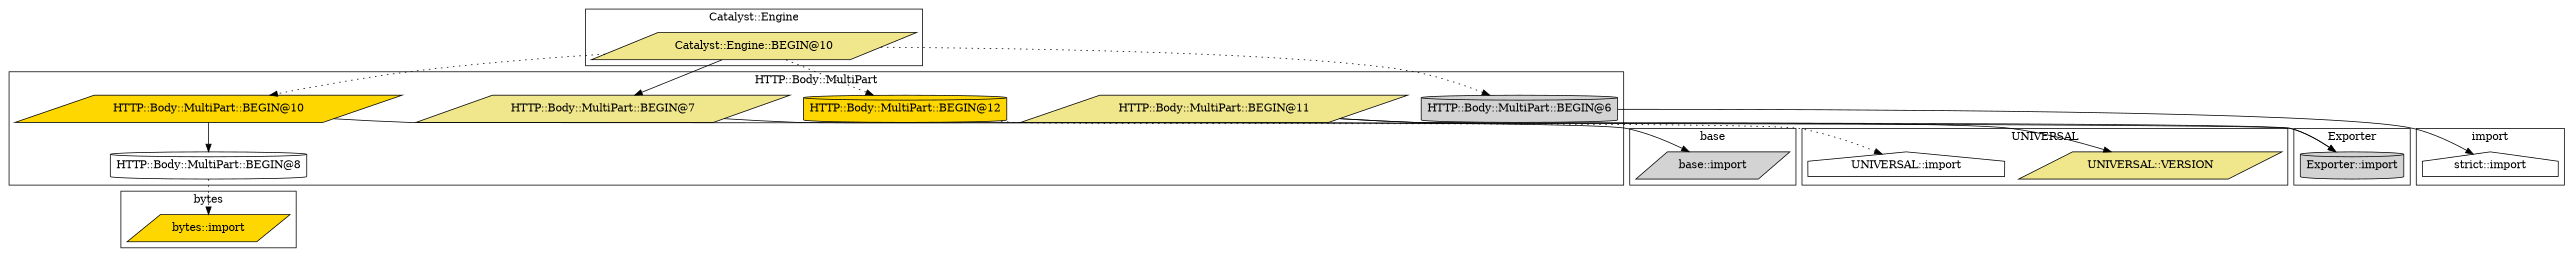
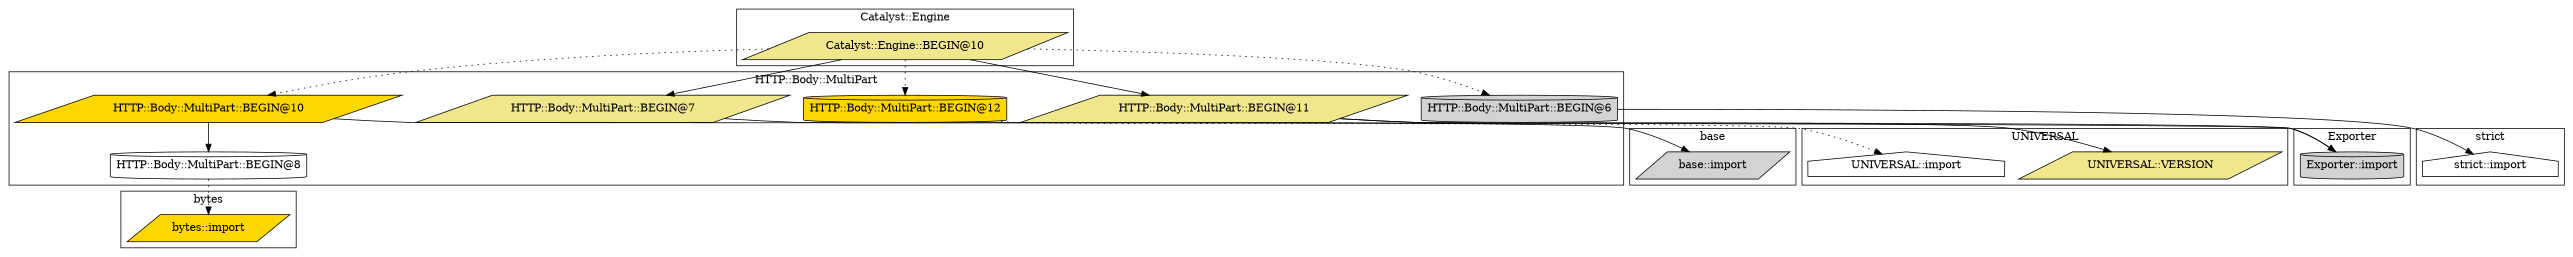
edge "Catalyst::Engine::BEGIN@10" -> "HTTP::Body::MultiPart::BEGIN@11": added
cluster "import": label "import" -> "strict"
